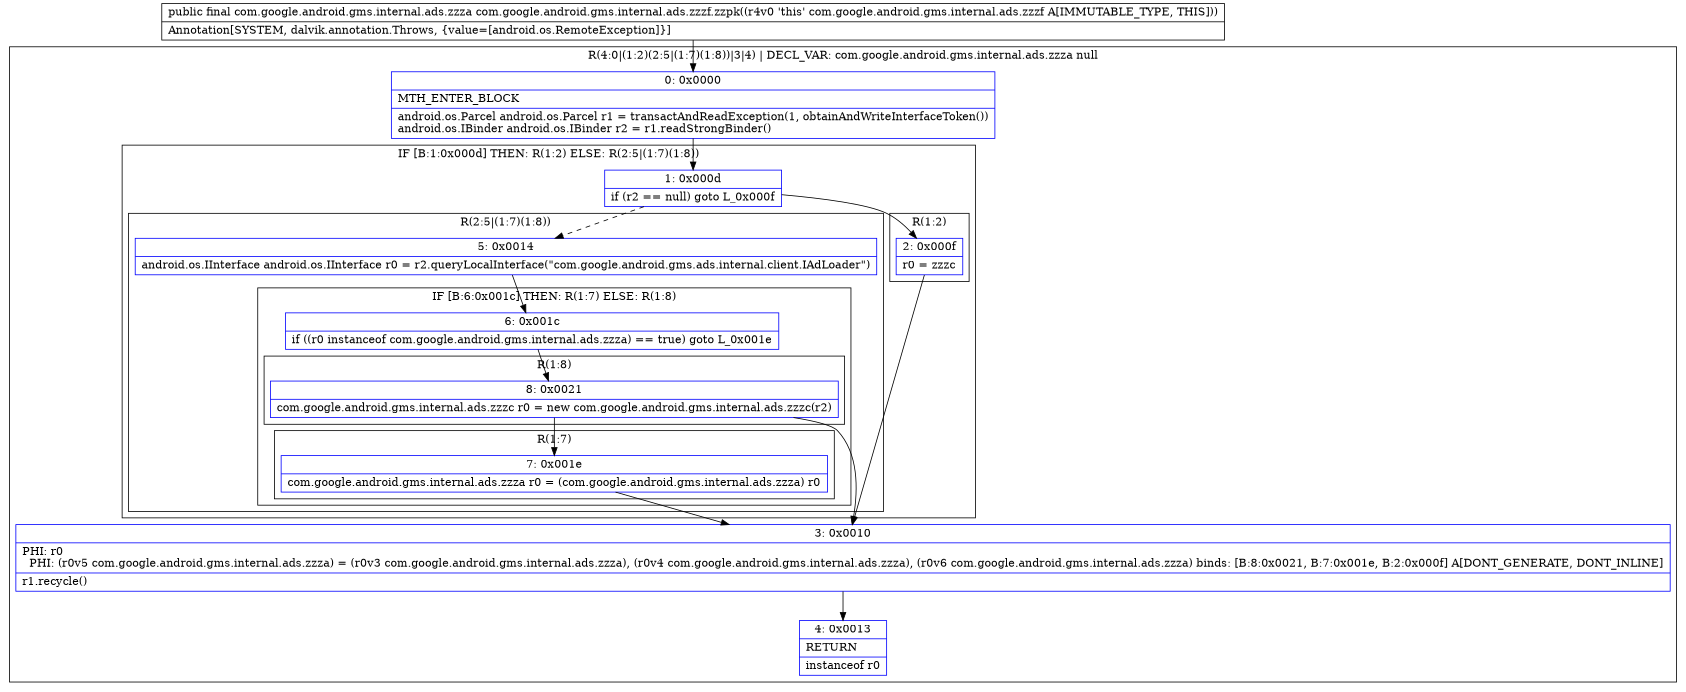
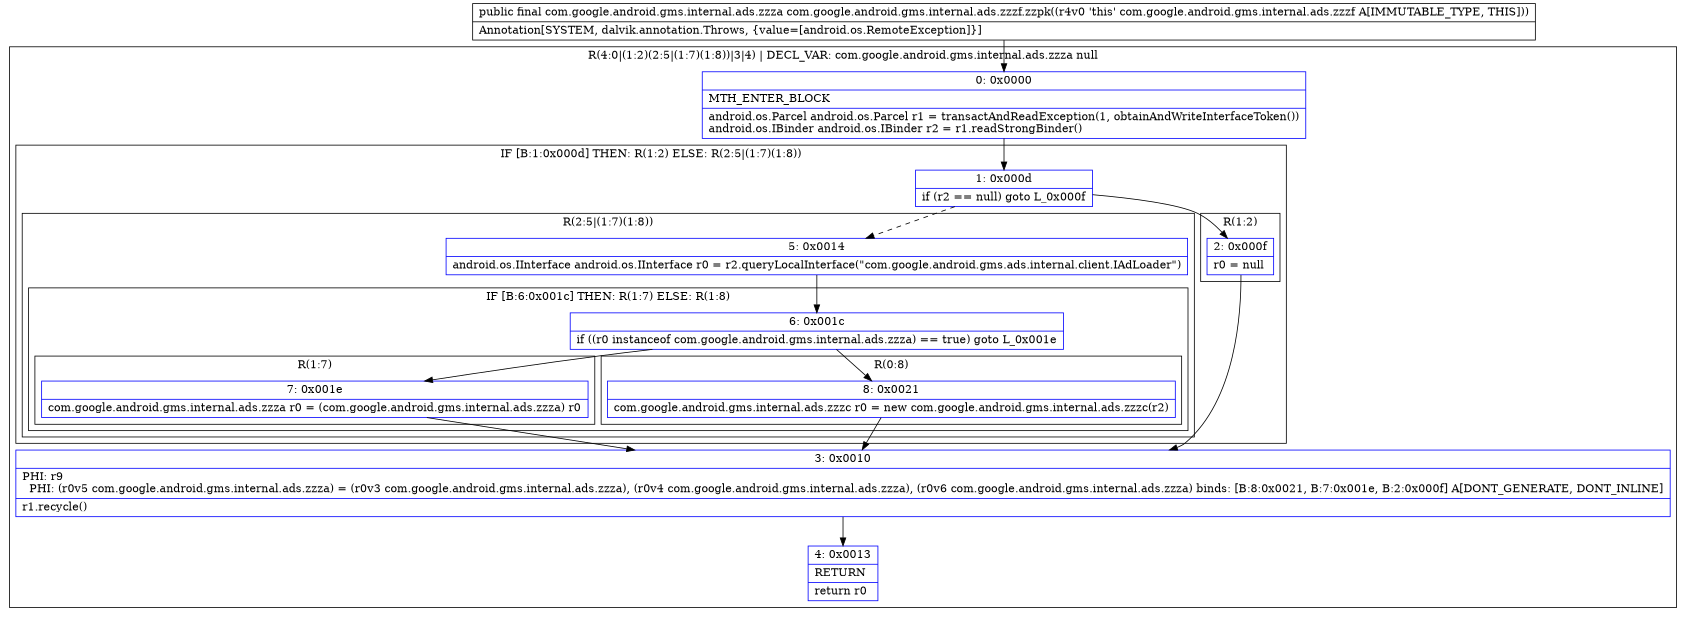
node "2: 0x000f": text "r0 = zzzc" -> "r0 = null"
cluster "R(1:8)": label "R(1:8)" -> "R(0:8)"
edge "8: 0x0021" -> "7: 0x001e": now "6: 0x001c" -> "7: 0x001e"
node "3: 0x0010": text "PHI: r0" -> "PHI: r9"
node "4: 0x0013": text "instanceof r0" -> "return r0"
